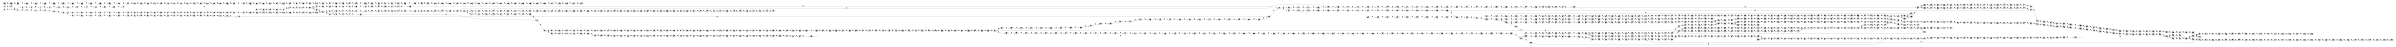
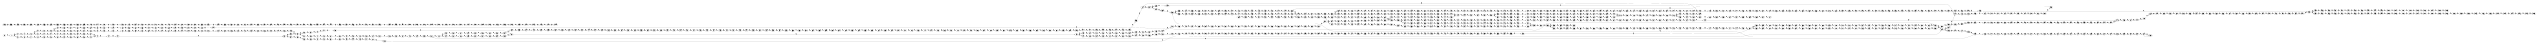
node "S505": added
edge "S270" -> "S339": now "S270" -> "S277"
node "S8": added
node "S17": added
edge "S559" -> "S577": now "S559" -> "S568"
edge "S963" -> "S962": now "S956" -> "S962"
